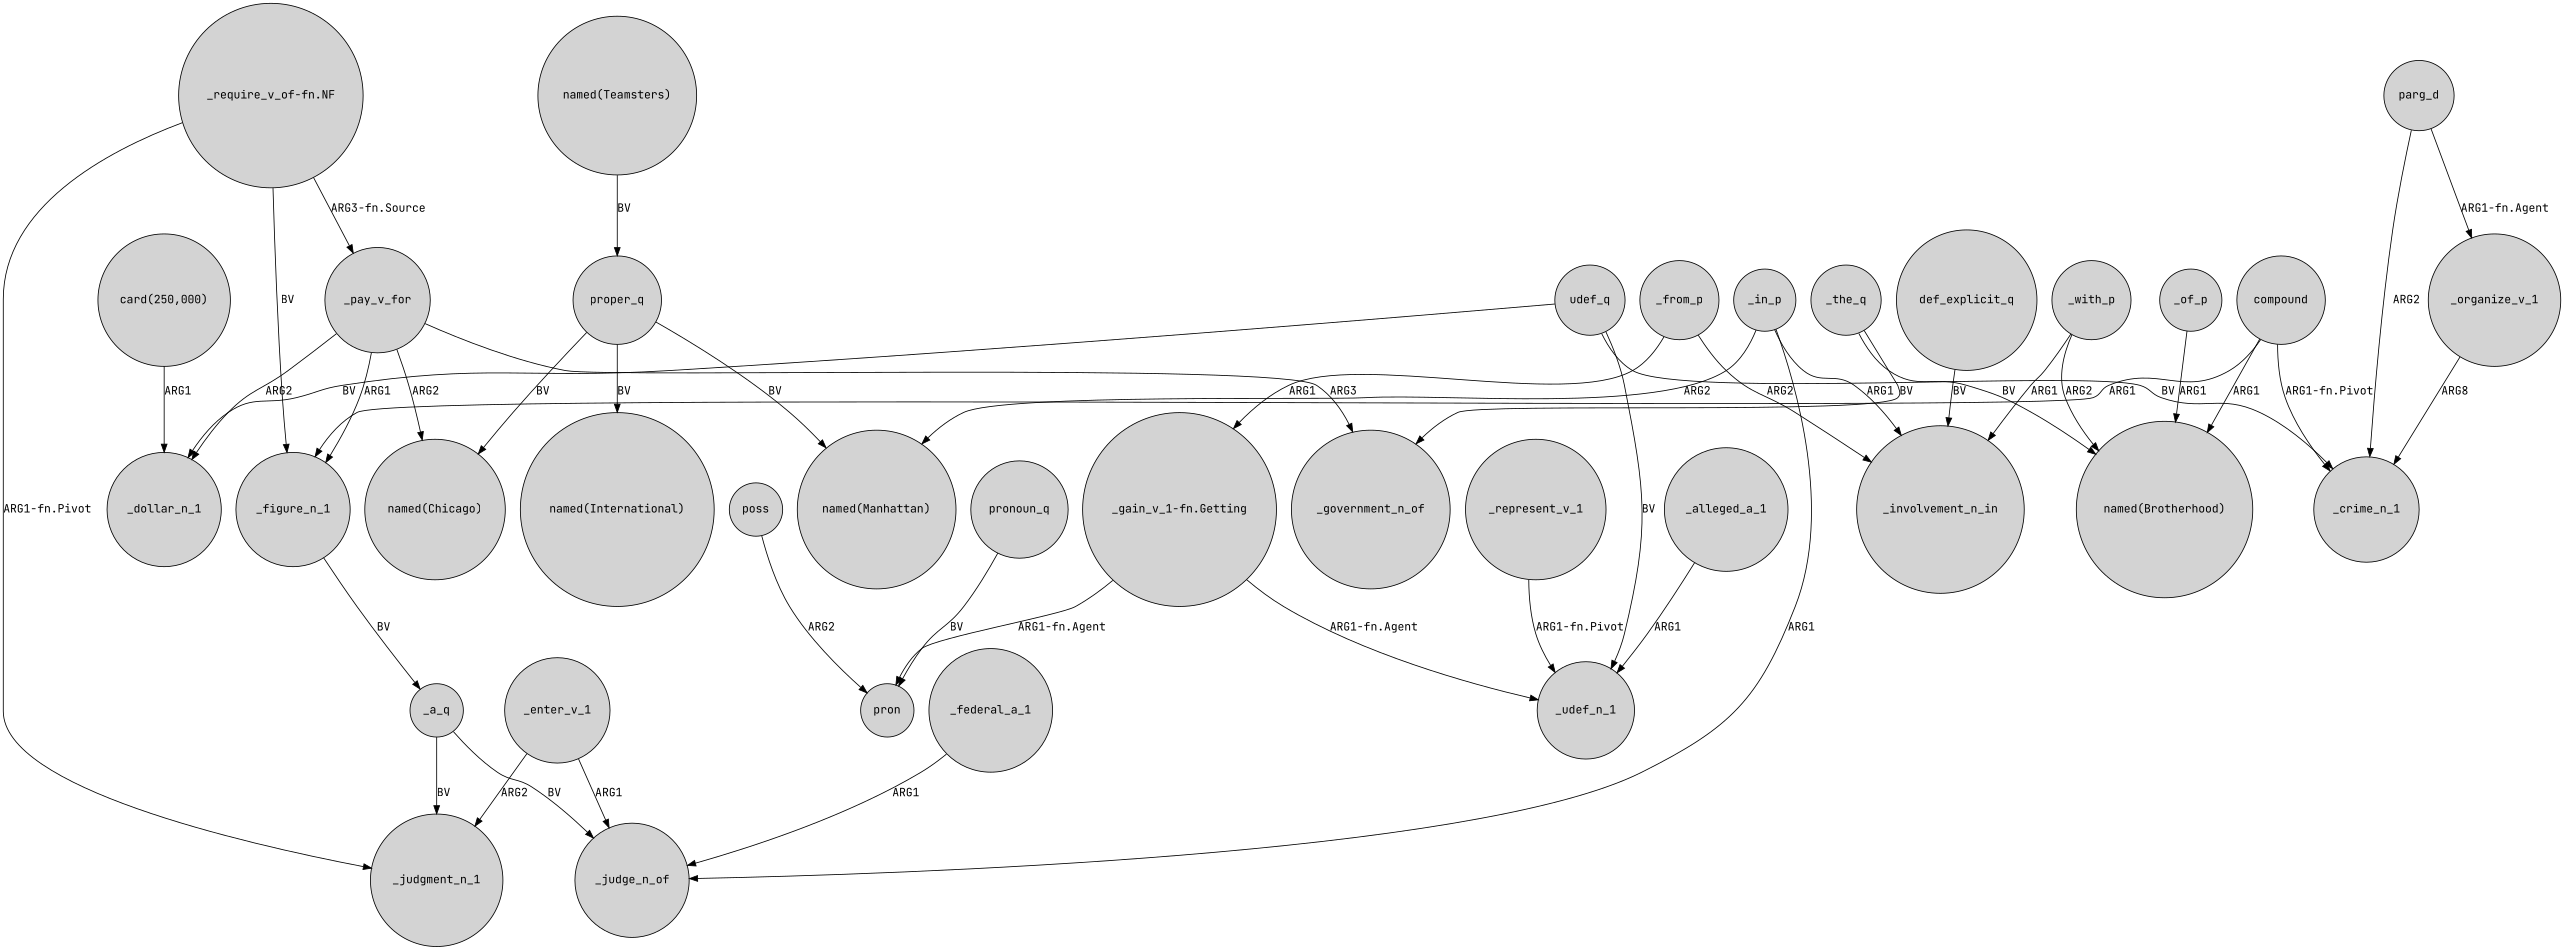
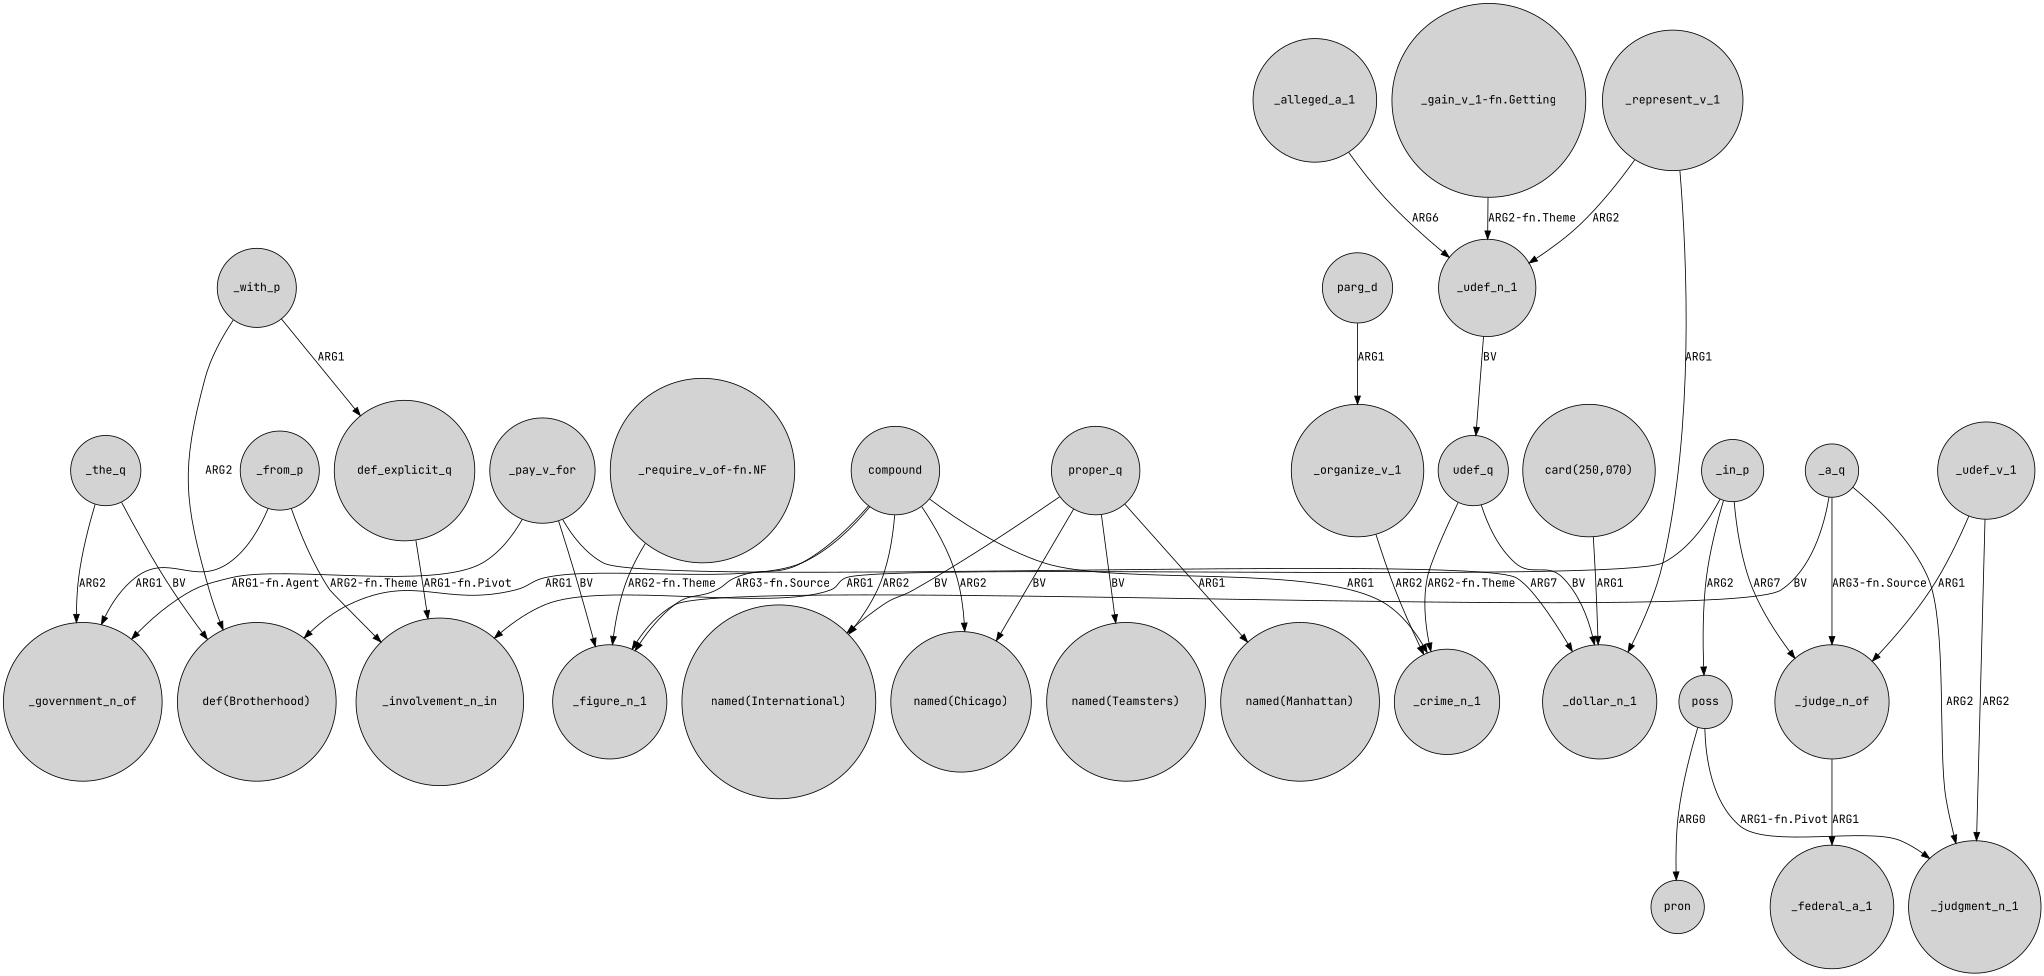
edge "parg_d" -> "_organize_v_1": label "ARG1-fn.Agent" -> "ARG1"
edge "named(Teamsters)" -> "proper_q": reversed
edge "_require_v_of-fn.NF" -> "_pay_v_for": removed, label "ARG3-fn.Source"
edge "parg_d" -> "_crime_n_1": removed, label "ARG2"
node "card(250,000)": label "card(250,000)" -> "card(250,070)"
edge "_require_v_of-fn.NF" -> "_figure_n_1": label "BV" -> "ARG2-fn.Theme"
node "_of_p": removed
edge "_from_p" -> "_gain_v_1-fn.Getting": now "_from_p" -> "_government_n_of"
edge "_with_p" -> "_involvement_n_in": now "_with_p" -> "def_explicit_q"
edge "_pay_v_for" -> "named(Chicago)": now "compound" -> "named(Chicago)"
edge "_pay_v_for" -> "_dollar_n_1": label "ARG2" -> "ARG7"
edge "_pay_v_for" -> "_figure_n_1": label "ARG1" -> "BV"
edge "proper_q" -> "named(Manhattan)": label "BV" -> "ARG1"
edge "_pay_v_for" -> "_government_n_of": label "ARG3" -> "ARG1-fn.Agent"
edge "_from_p" -> "_involvement_n_in": label "ARG2" -> "ARG2-fn.Theme"
edge "_the_q" -> "_government_n_of": label "BV" -> "ARG2"
edge "def_explicit_q" -> "_involvement_n_in": label "BV" -> "ARG1-fn.Pivot"
edge "compound" -> "_figure_n_1": label "ARG1" -> "ARG3-fn.Source"
edge "udef_q" -> "_crime_n_1": label "BV" -> "ARG2-fn.Theme"
edge "compound" -> "_crime_n_1": label "ARG1-fn.Pivot" -> "ARG1"
edge "_organize_v_1" -> "_crime_n_1": label "ARG8" -> "ARG2"
edge "_in_p" -> "named(Manhattan)": now "_in_p" -> "poss"
edge "_represent_v_1" -> "_dollar_n_1": added, label "ARG1"
edge "udef_q" -> "_udef_n_1": reversed
node "pronoun_q": removed
node "named(Brotherhood)": label "named(Brotherhood)" -> "def(Brotherhood)"
edge "_require_v_of-fn.NF" -> "_judgment_n_1": now "poss" -> "_judgment_n_1"
edge "compound" -> "named(International)": added, label "ARG2"
edge "_figure_n_1" -> "_a_q": reversed
edge "_gain_v_1-fn.Getting" -> "pron": removed, label "ARG1-fn.Agent"
edge "poss" -> "pron": label "ARG2" -> "ARG0"
edge "_gain_v_1-fn.Getting" -> "_udef_n_1": label "ARG1-fn.Agent" -> "ARG2-fn.Theme"
edge "_represent_v_1" -> "_udef_n_1": label "ARG1-fn.Pivot" -> "ARG2"
edge "_alleged_a_1" -> "_udef_n_1": label "ARG1" -> "ARG6"
edge "_in_p" -> "_judge_n_of": label "ARG1" -> "ARG7"
node "_enter_v_1": label "_enter_v_1" -> "_udef_v_1"
edge "_a_q" -> "_judgment_n_1": label "BV" -> "ARG2"
edge "_a_q" -> "_judge_n_of": label "BV" -> "ARG3-fn.Source"
edge "_federal_a_1" -> "_judge_n_of": reversed
